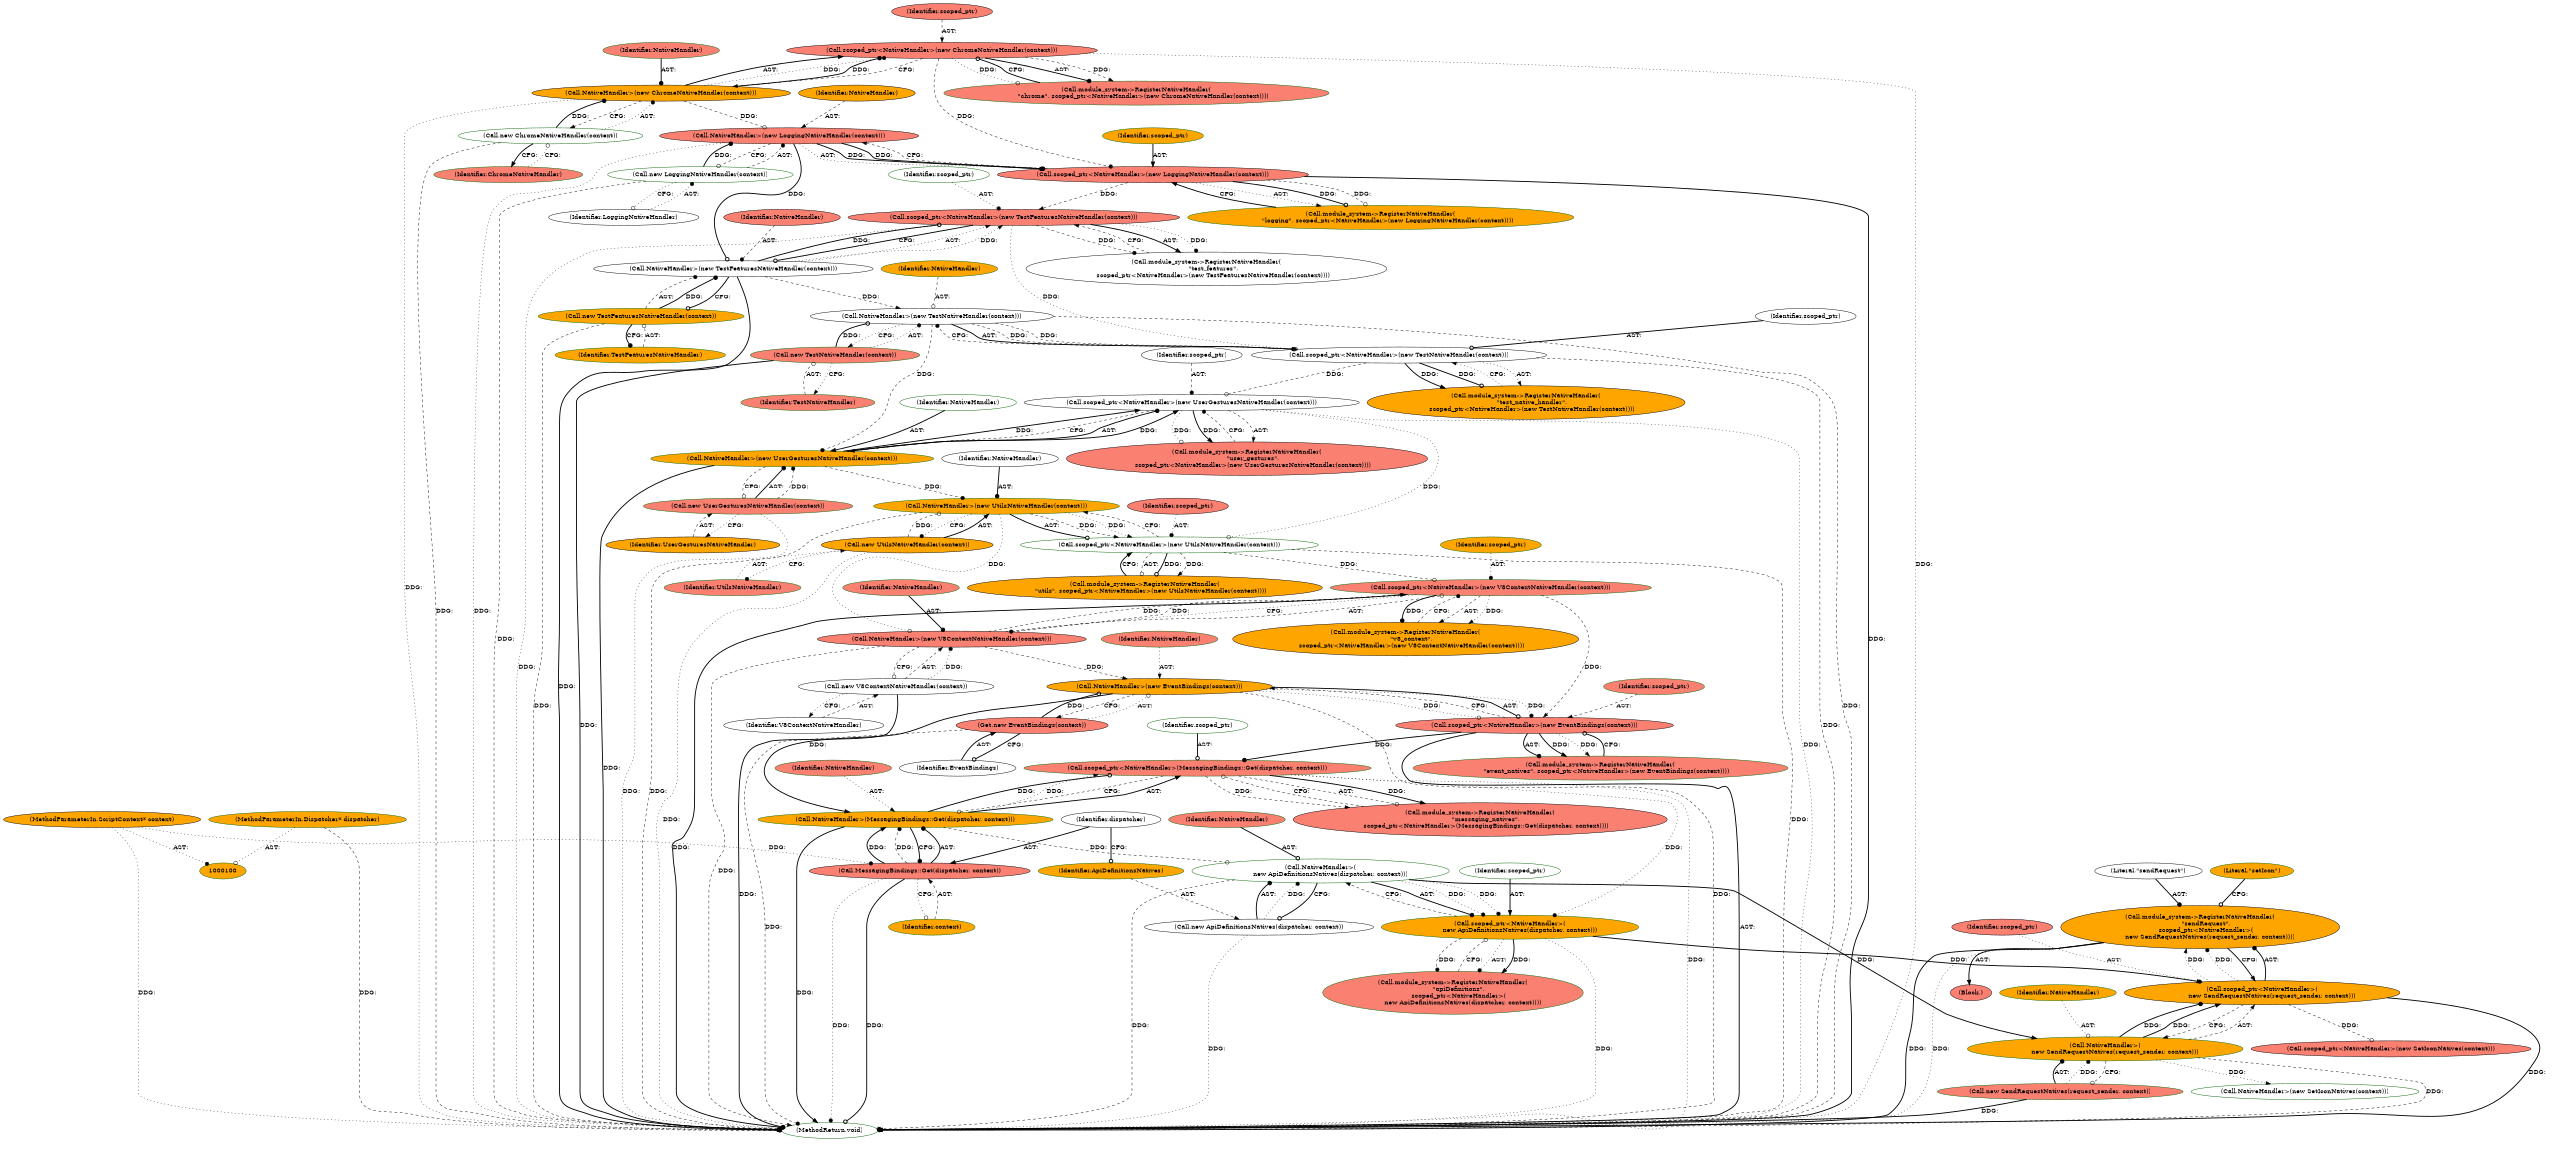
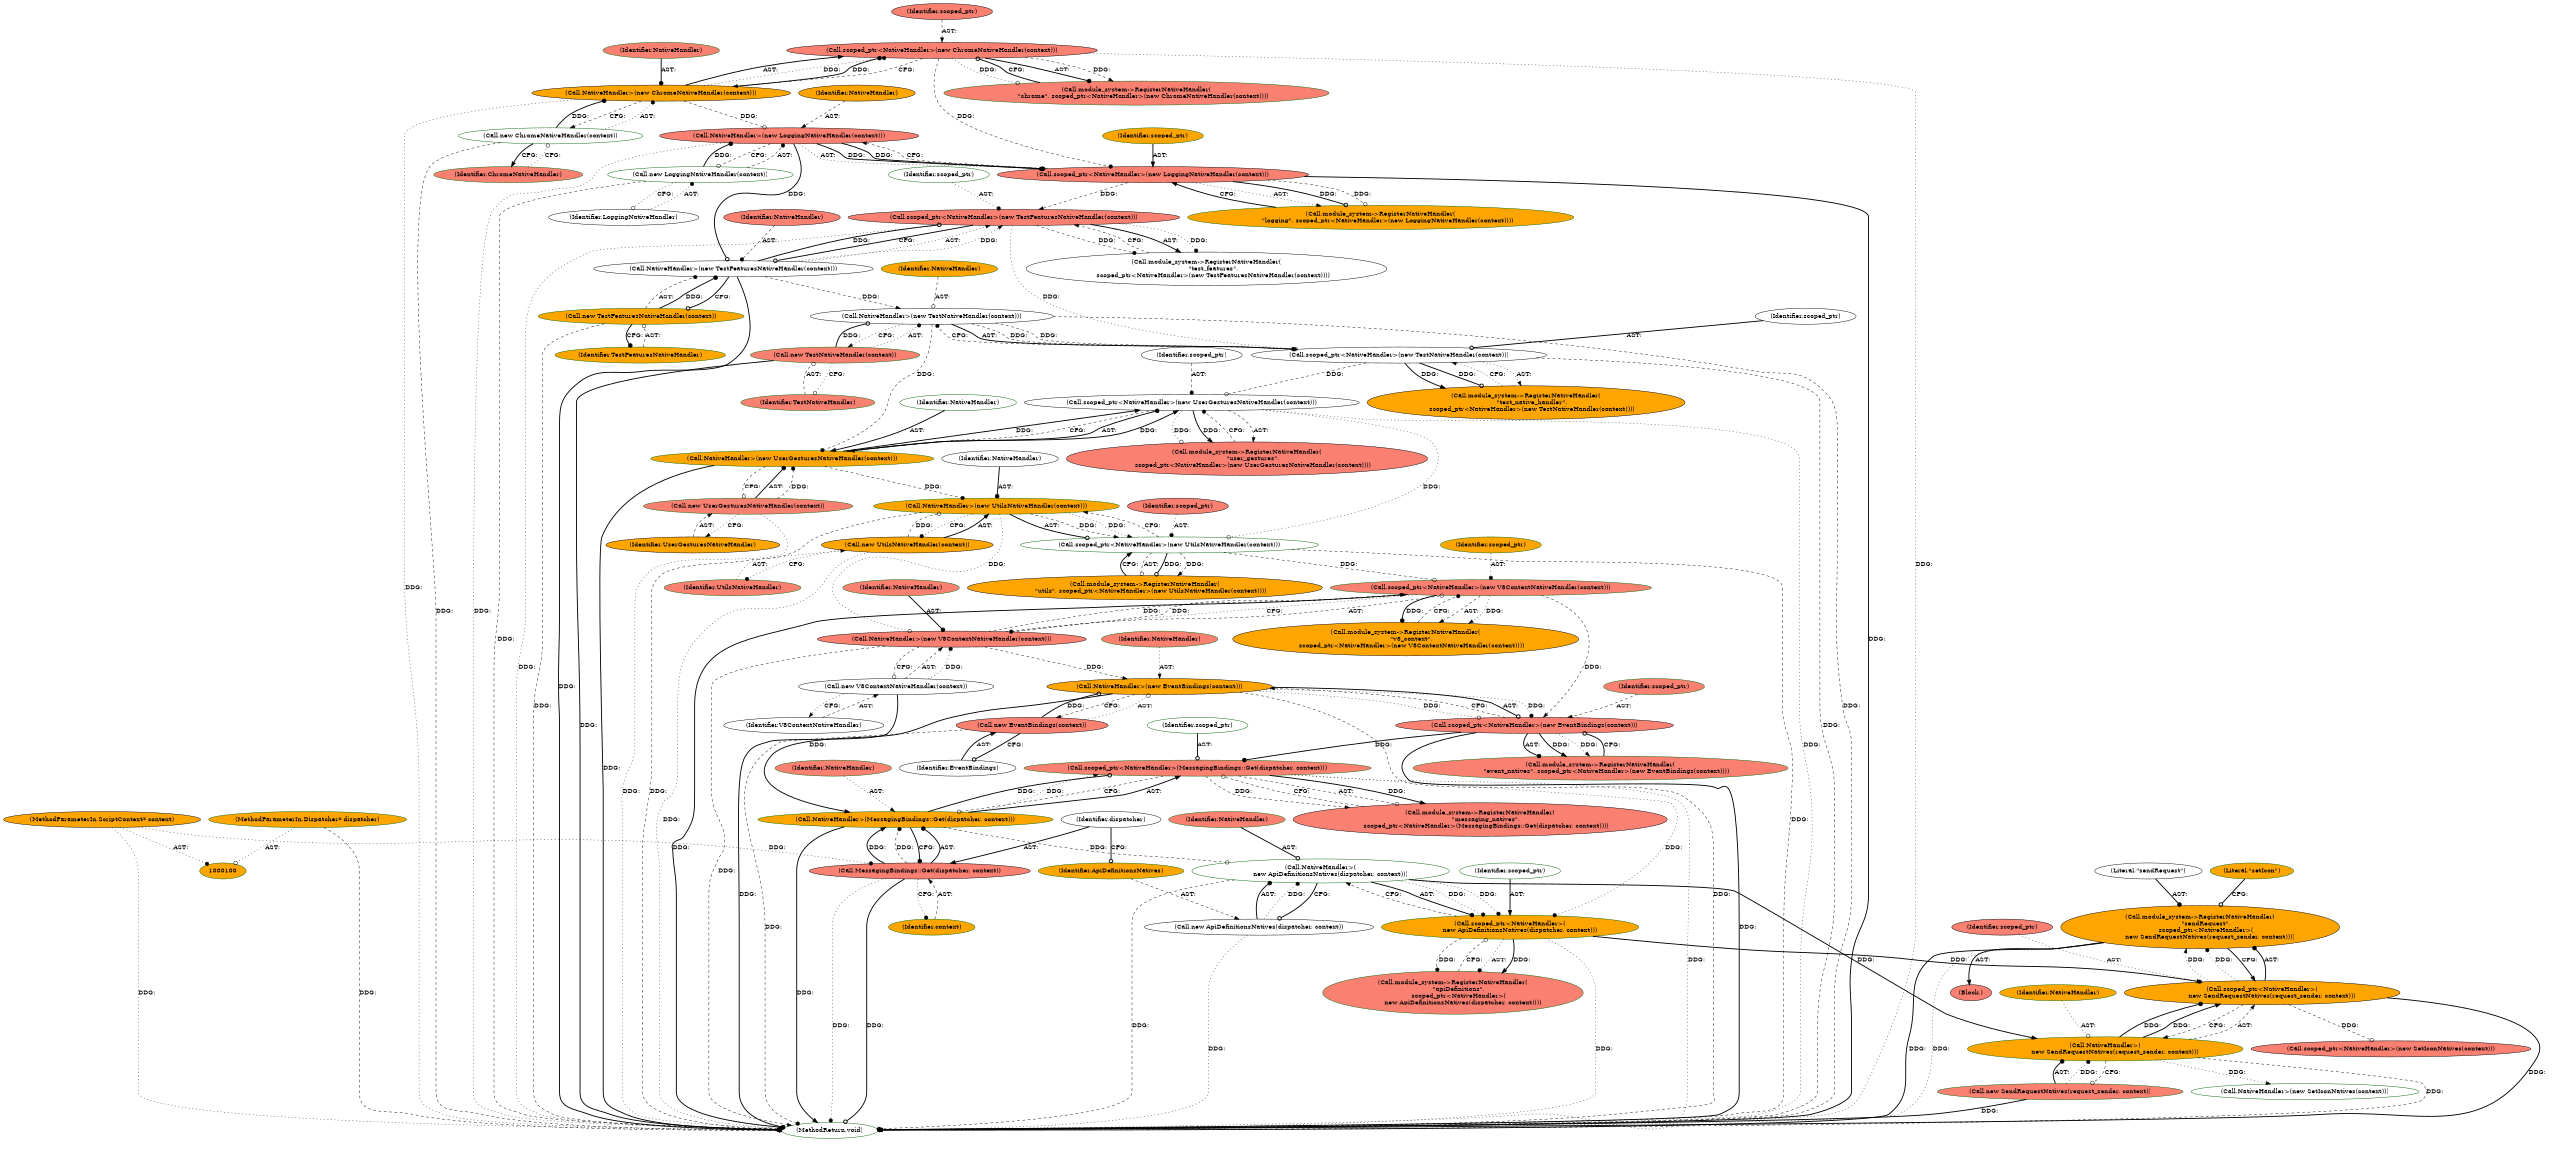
edge "(Call,new TestNativeHandler(context))" -> "(Identifier,TestNativeHandler)": arrowhead normal -> odot
node "(Get,new EventBindings(context))": label "(Get,new EventBindings(context))" -> "(Call,new EventBindings(context))"
edge "(Call,MessagingBindings::Get(dispatcher, context))" -> "(Identifier,context)": arrowhead odot -> dot
edge "(Call,scoped_ptr<NativeHandler>(new EventBindings(context)))" -> "(MethodReturn,void)": label "AST: " -> "DDG: "
